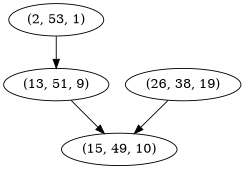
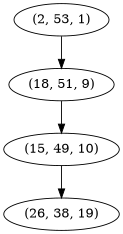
node "(13, 51, 9)": label "(13, 51, 9)" -> "(18, 51, 9)"
edge "(26, 38, 19)" -> "(15, 49, 10)": reversed
